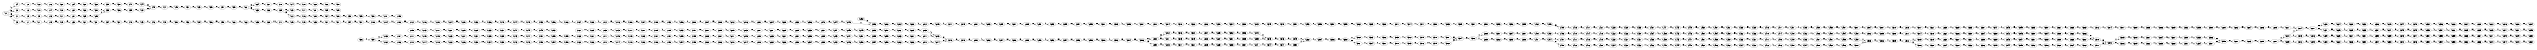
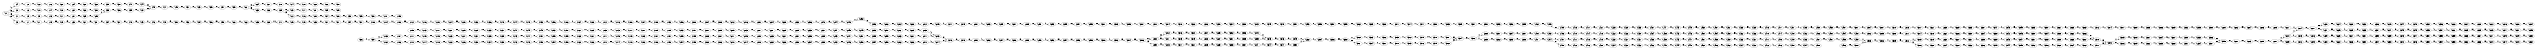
edge "S248" -> "S256": now "S248" -> "S252"
edge "S405" -> "S409": reversed
node "S157": added
node "S492": removed
